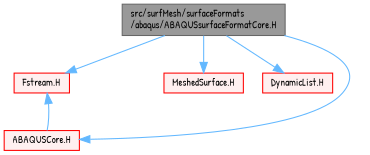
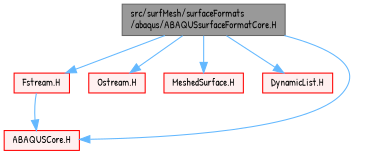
node "Ostream.H": added
edge "ABAQUSCore.H" -> "Fstream.H": reversed
